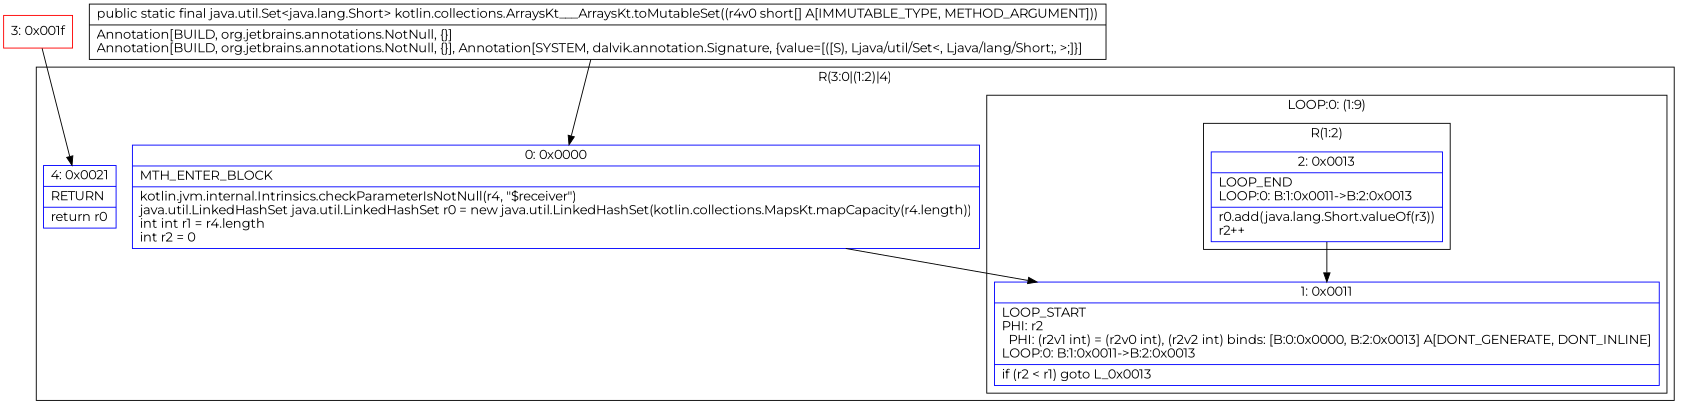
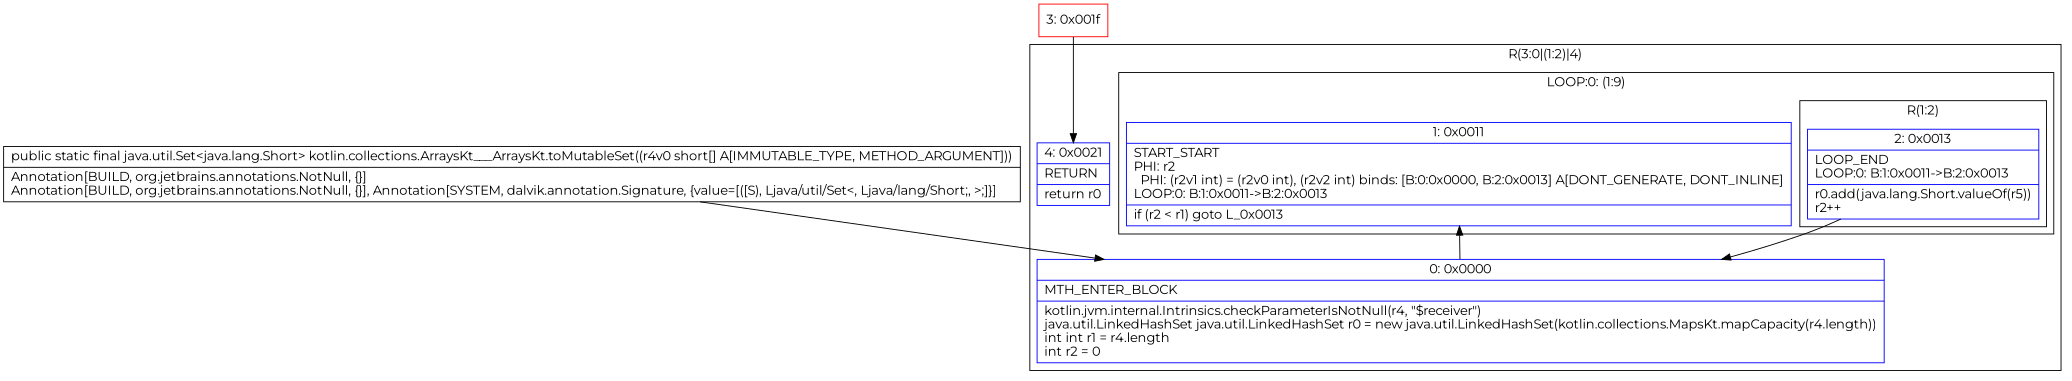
node "2: 0x0013": text "r0.add(java.lang.Short.valueOf(r3))" -> "r0.add(java.lang.Short.valueOf(r5))"
edge "2: 0x0013" -> "1: 0x0011": now "2: 0x0013" -> "0: 0x0000"
node "1: 0x0011": text "LOOP_START" -> "START_START"
